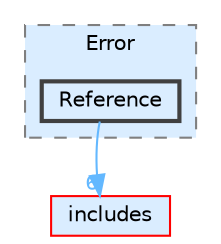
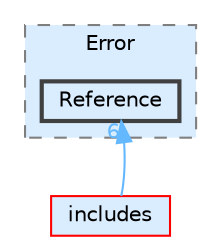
edge "Reference" -> "includes": reversed
